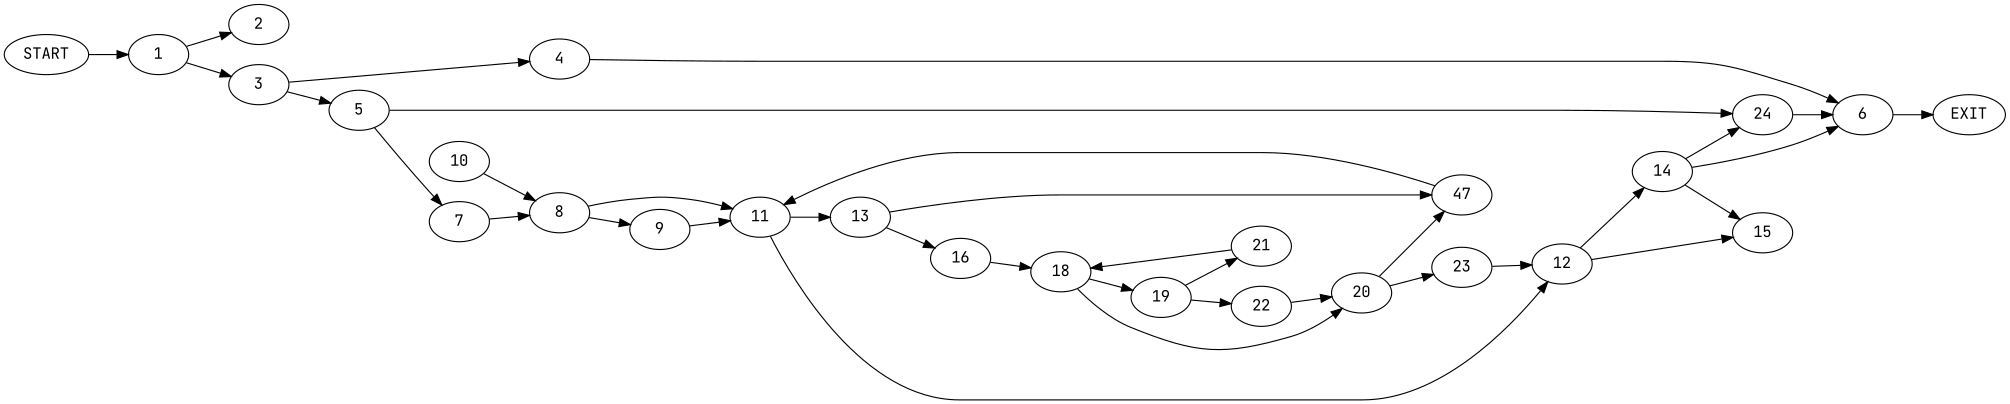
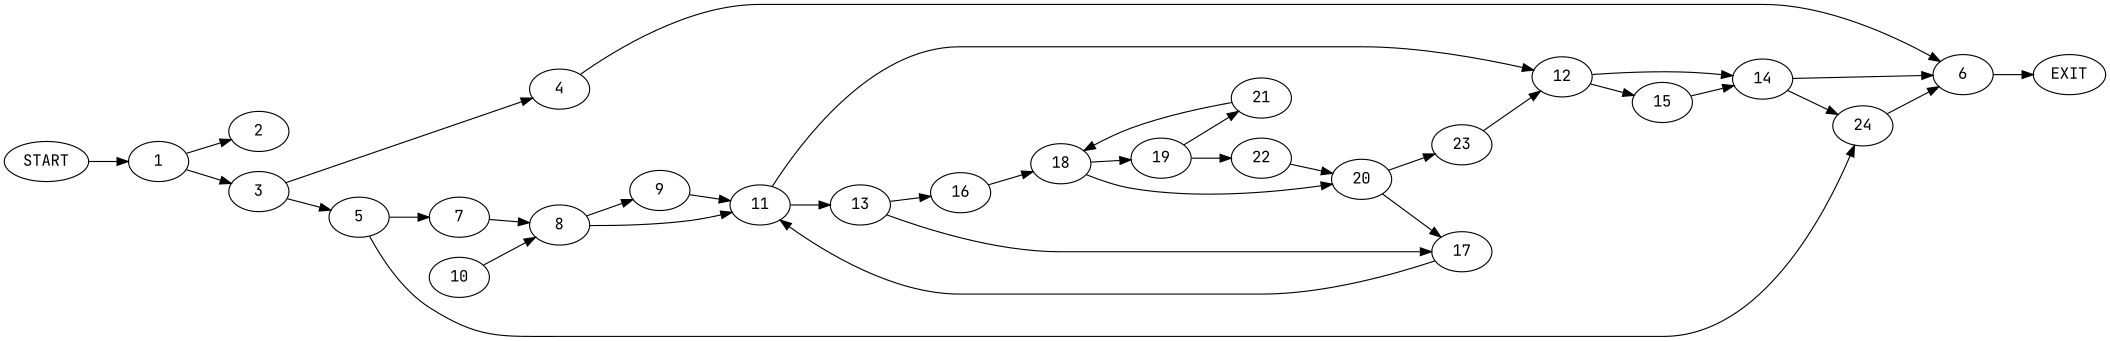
node "47": label "47" -> "17"
edge "14" -> "15": reversed
